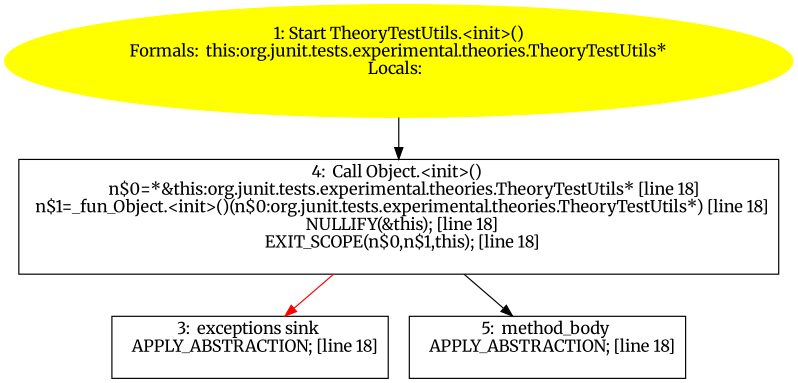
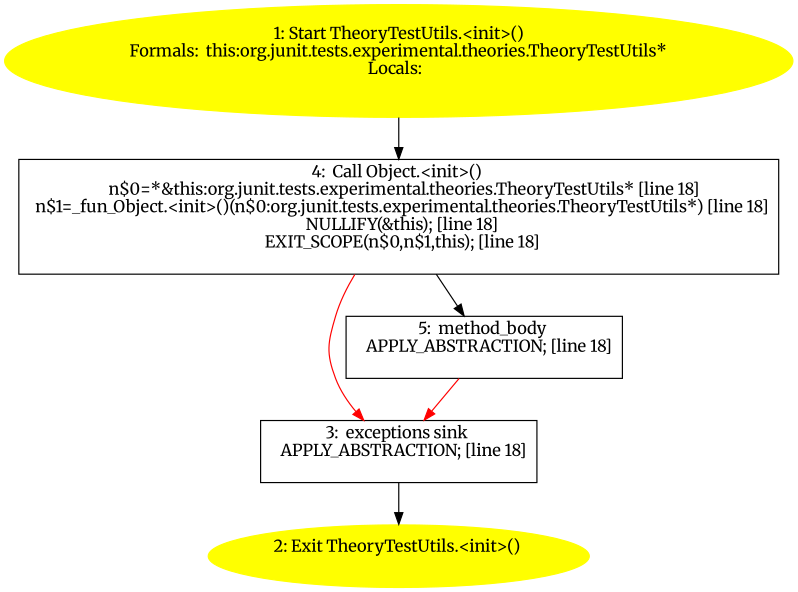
edge "5:  method_body APPLY_ABSTRACTION; [line 18]" -> "3:  exceptions sink APPLY_ABSTRACTION; [line 18]": added
node "2: Exit TheoryTestUtils.<init>()": added
